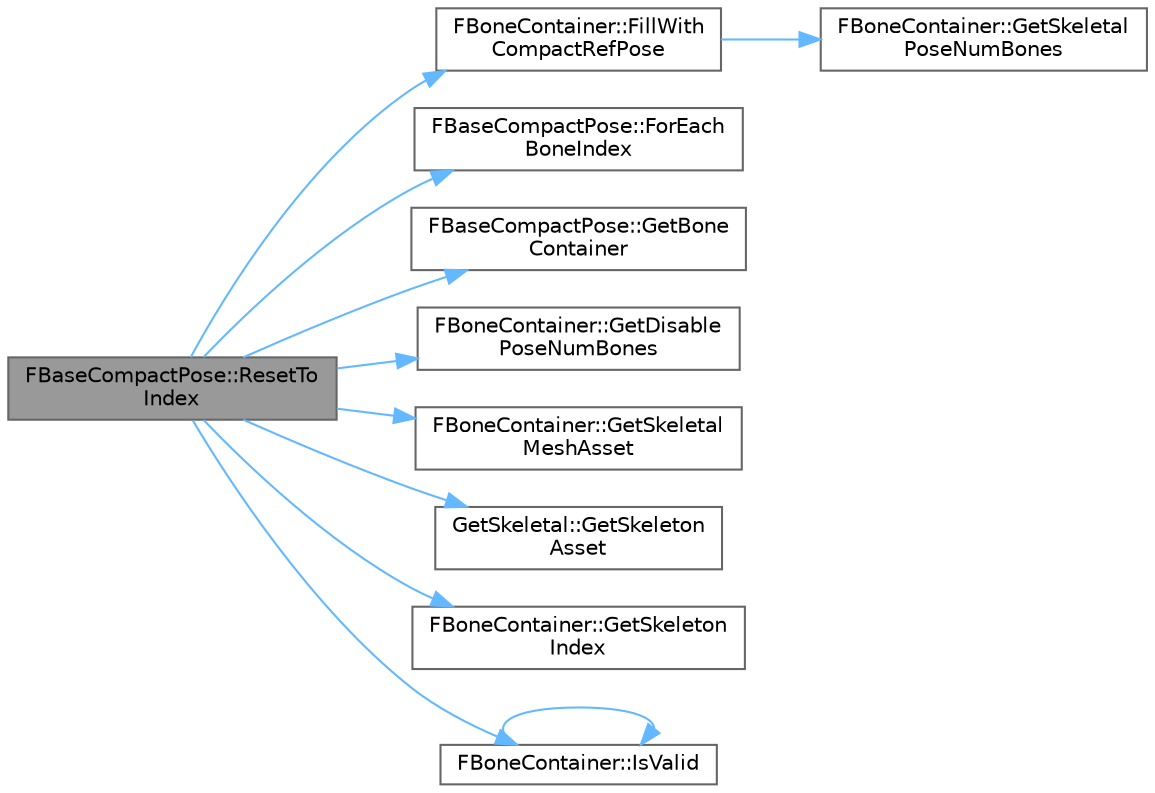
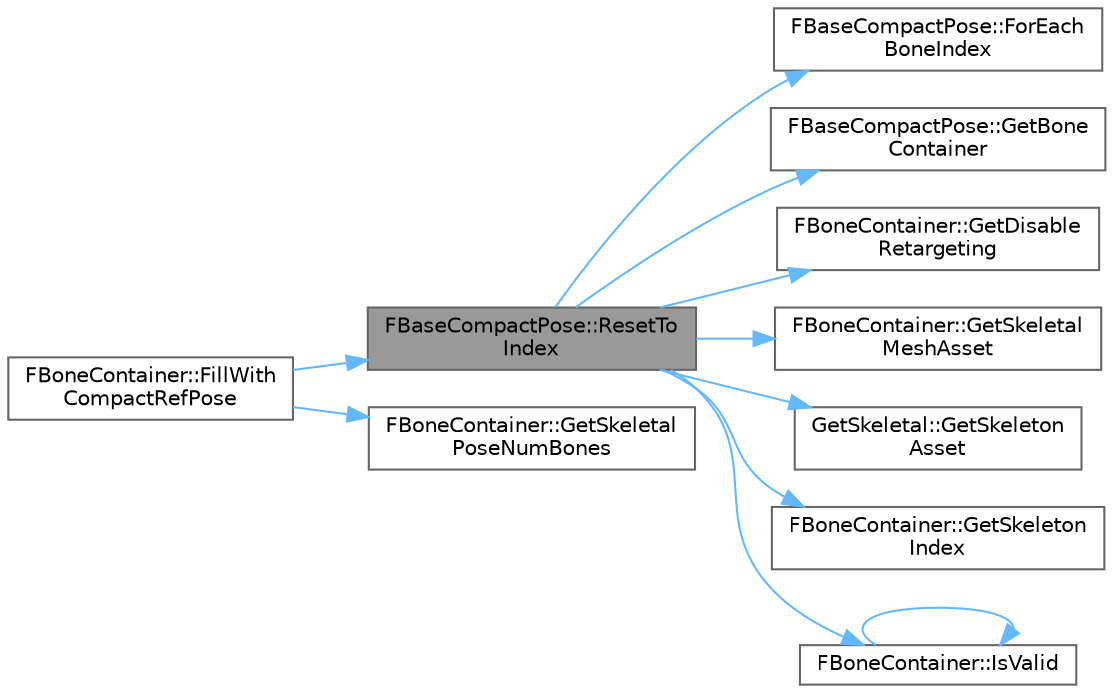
edge "FBaseCompactPose::ResetTo Index" -> "FBoneContainer::FillWith CompactRefPose": reversed
node "FBoneContainer::GetDisable PoseNumBones": label "FBoneContainer::GetDisable PoseNumBones" -> "FBoneContainer::GetDisable Retargeting"
